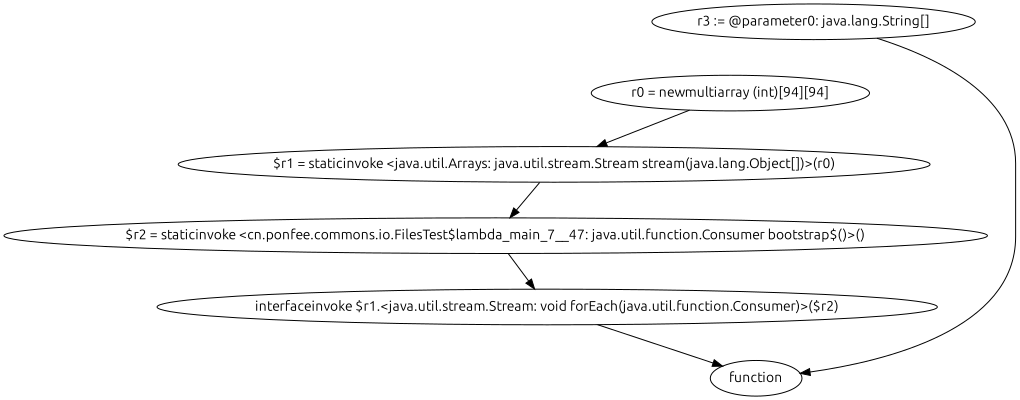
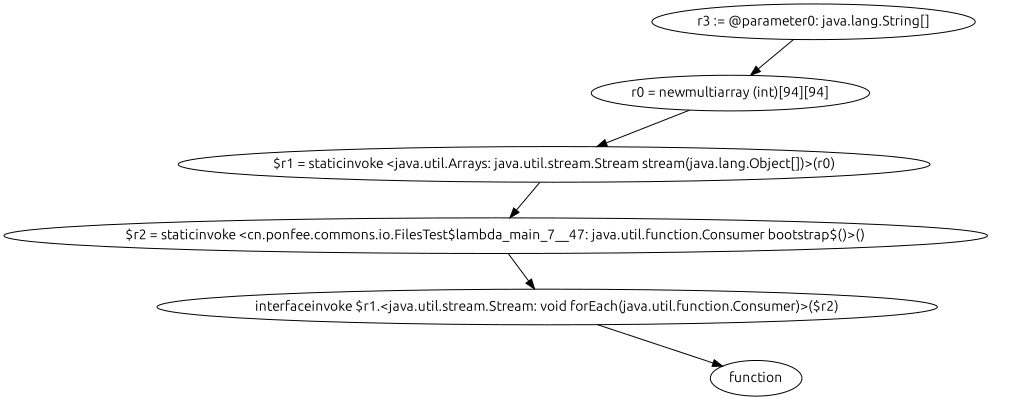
edge "r3 := @parameter0: java.lang.String[]" -> "function": now "r3 := @parameter0: java.lang.String[]" -> "r0 = newmultiarray (int)[94][94]"
